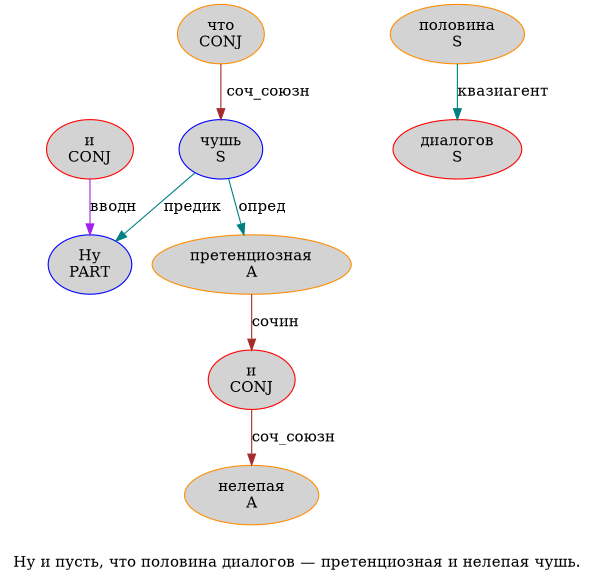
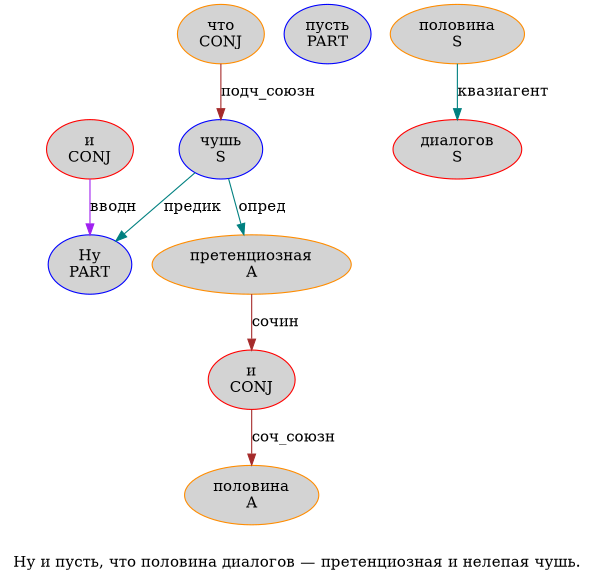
node "пусть PART": added
edge "что CONJ" -> "чушь S": label "соч_союзн" -> "подч_союзн"
node "нелепая A": label "нелепая A" -> "половина A"
